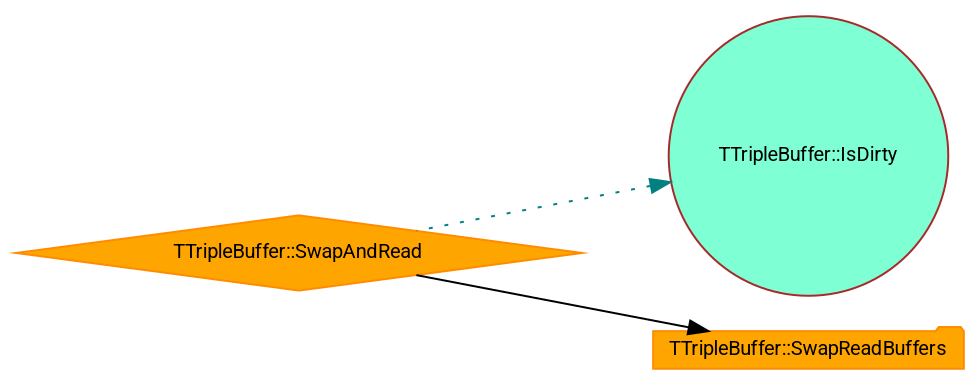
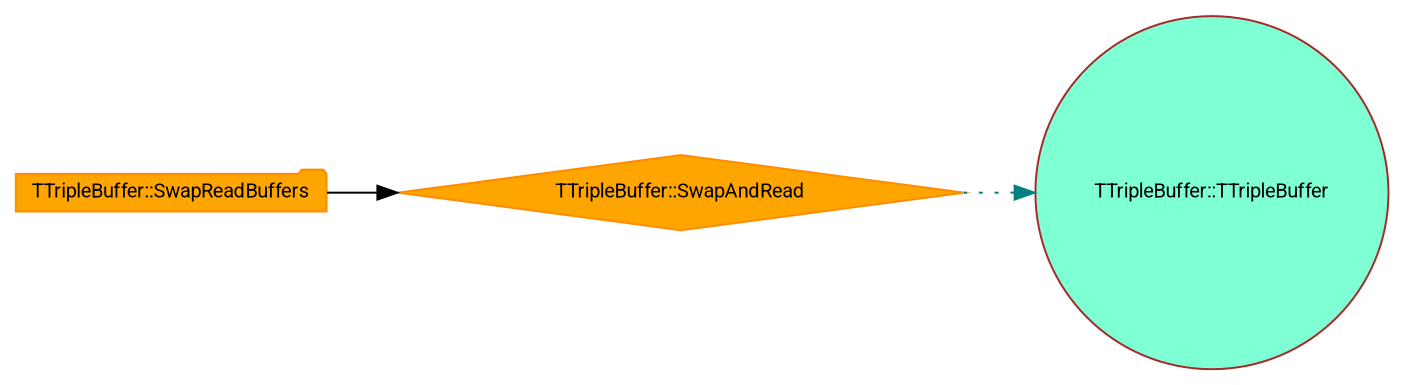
node "TTripleBuffer::IsDirty": label "TTripleBuffer::IsDirty" -> "TTripleBuffer::TTripleBuffer"
edge "TTripleBuffer::SwapAndRead" -> "TTripleBuffer::SwapReadBuffers": reversed
